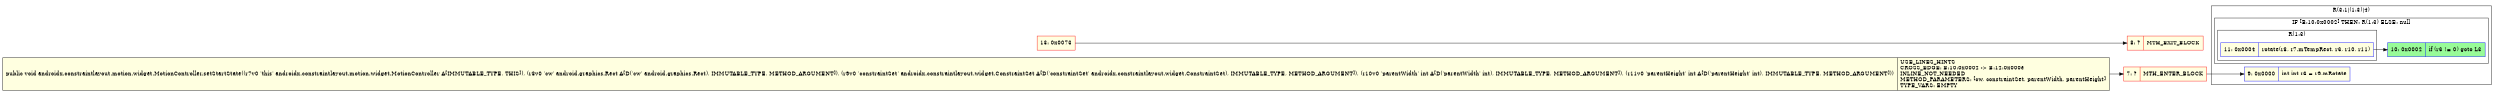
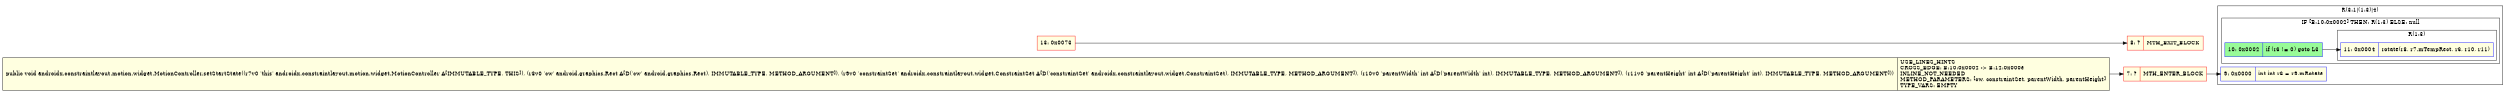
edge "11: 0x0004" -> "10: 0x0002": reversed
